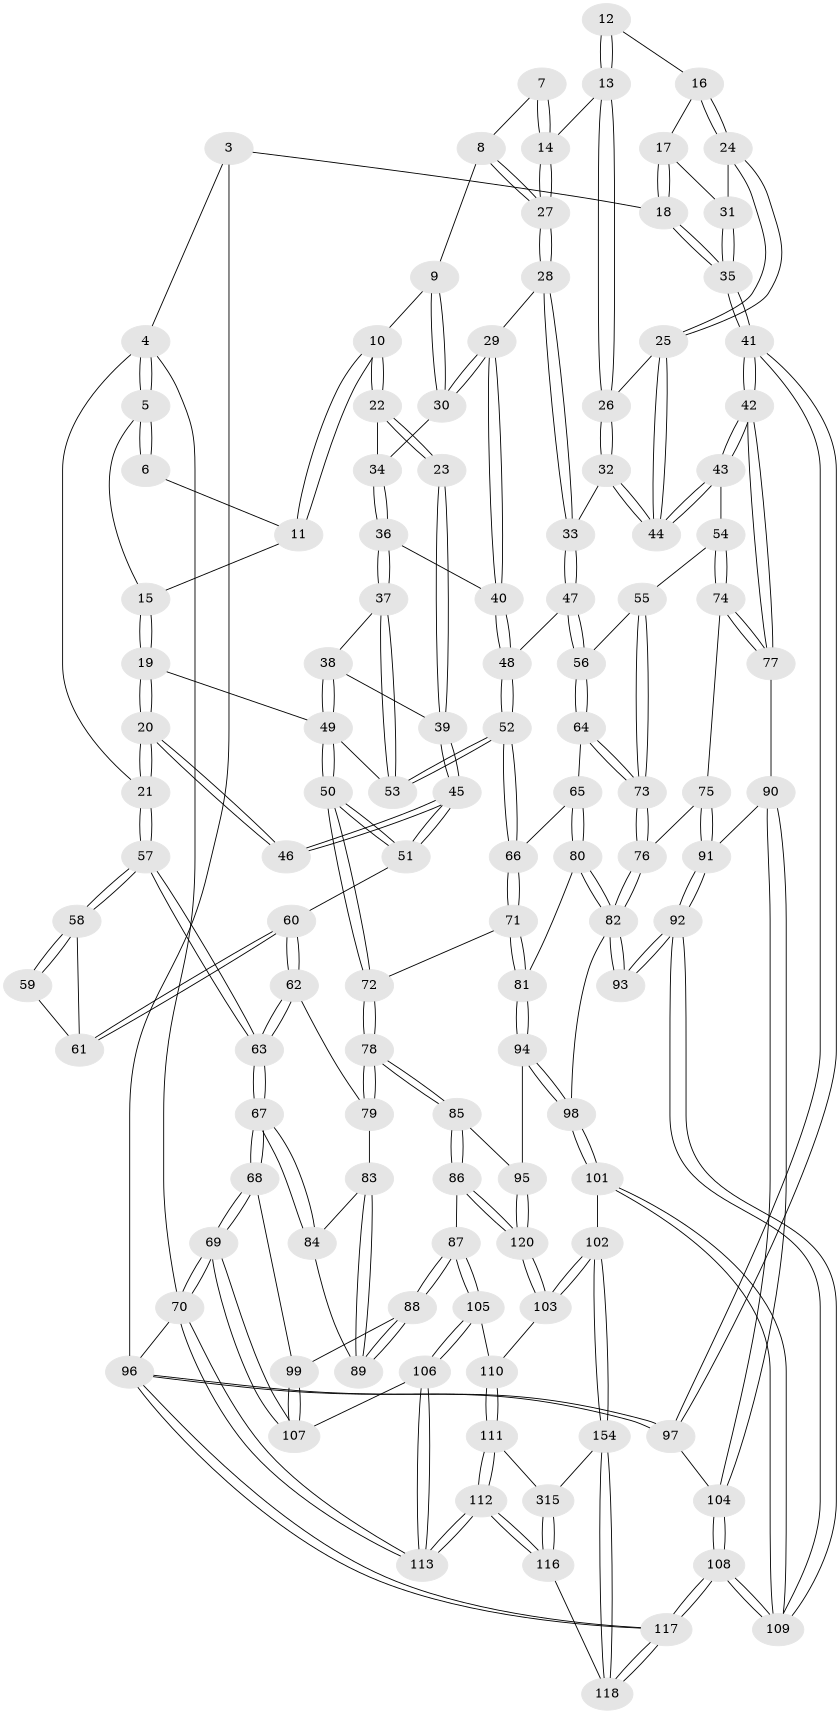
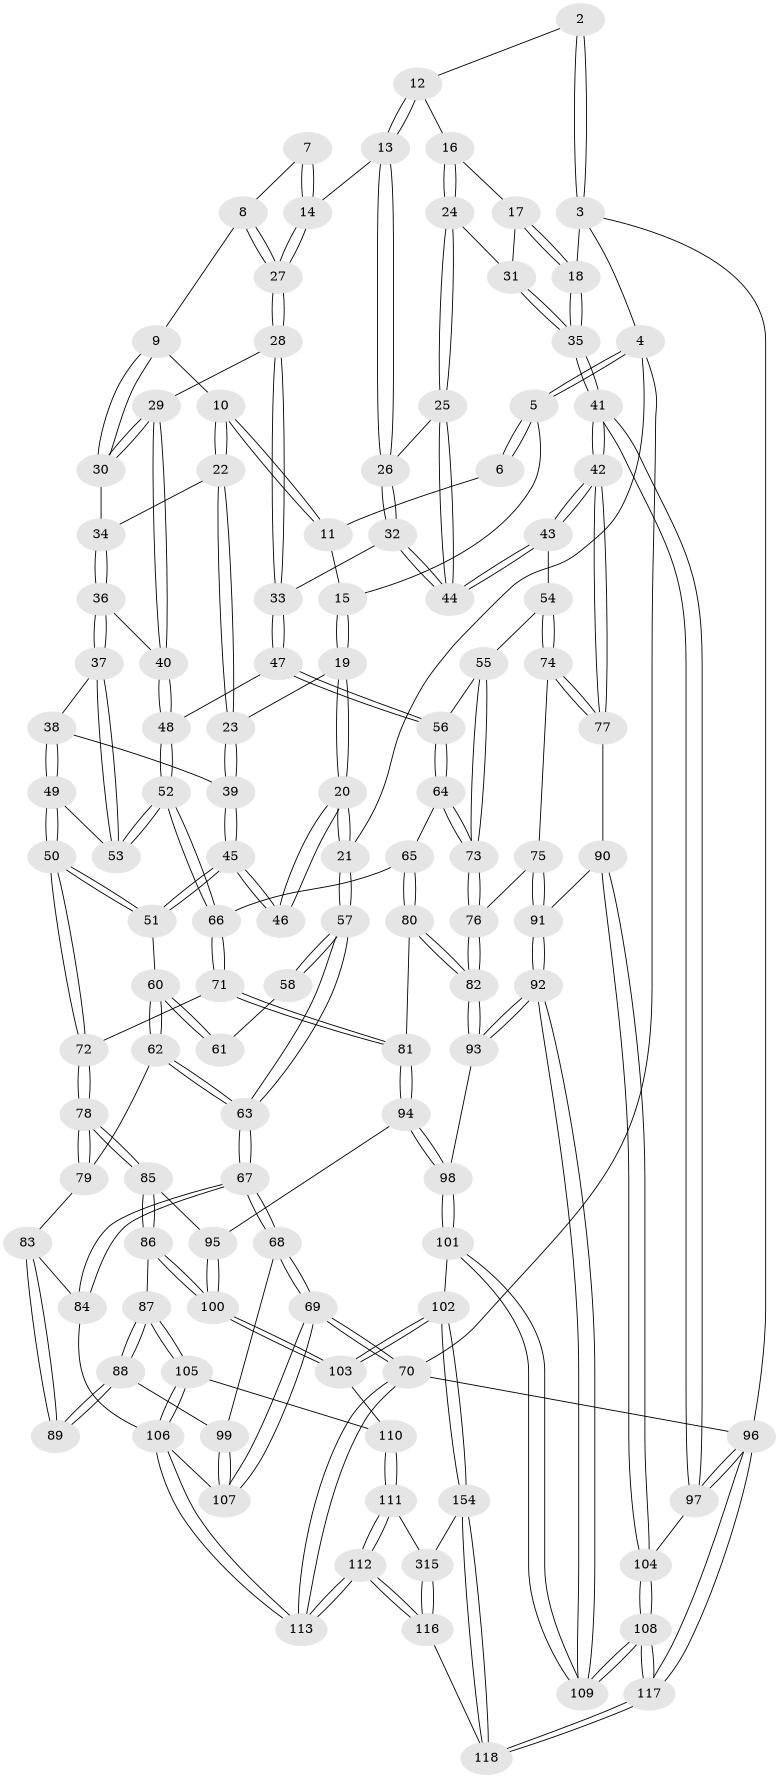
node "2": added
edge "19" -- "49": now "19" -- "23"
node "59": removed
edge "82" -- "98": now "93" -- "98"
node "120": label "120" -> "100"
edge "84" -- "89": now "84" -- "106"
